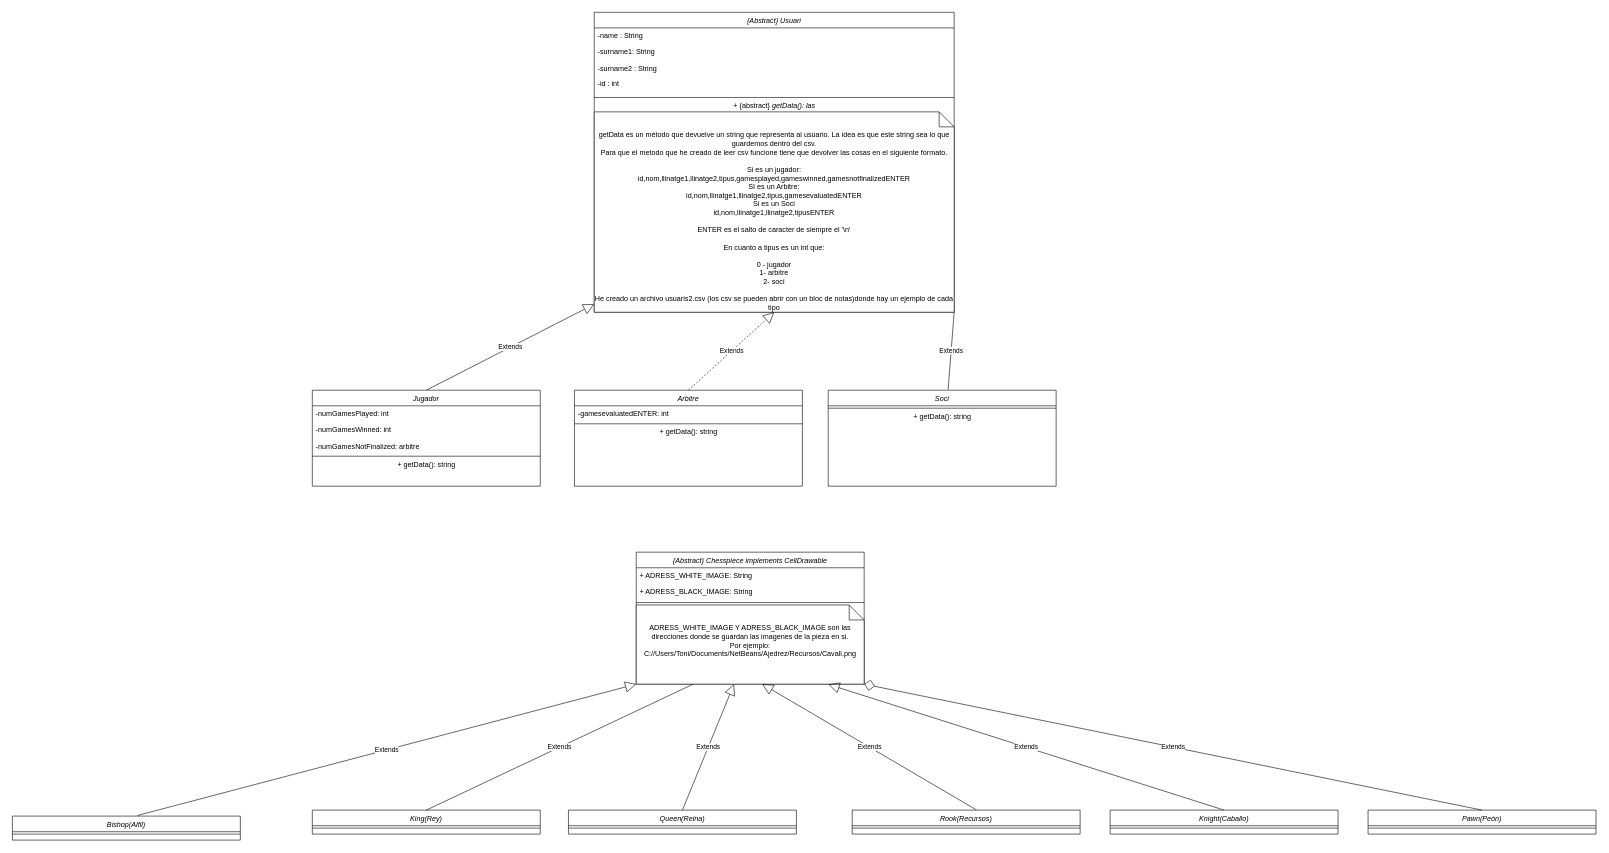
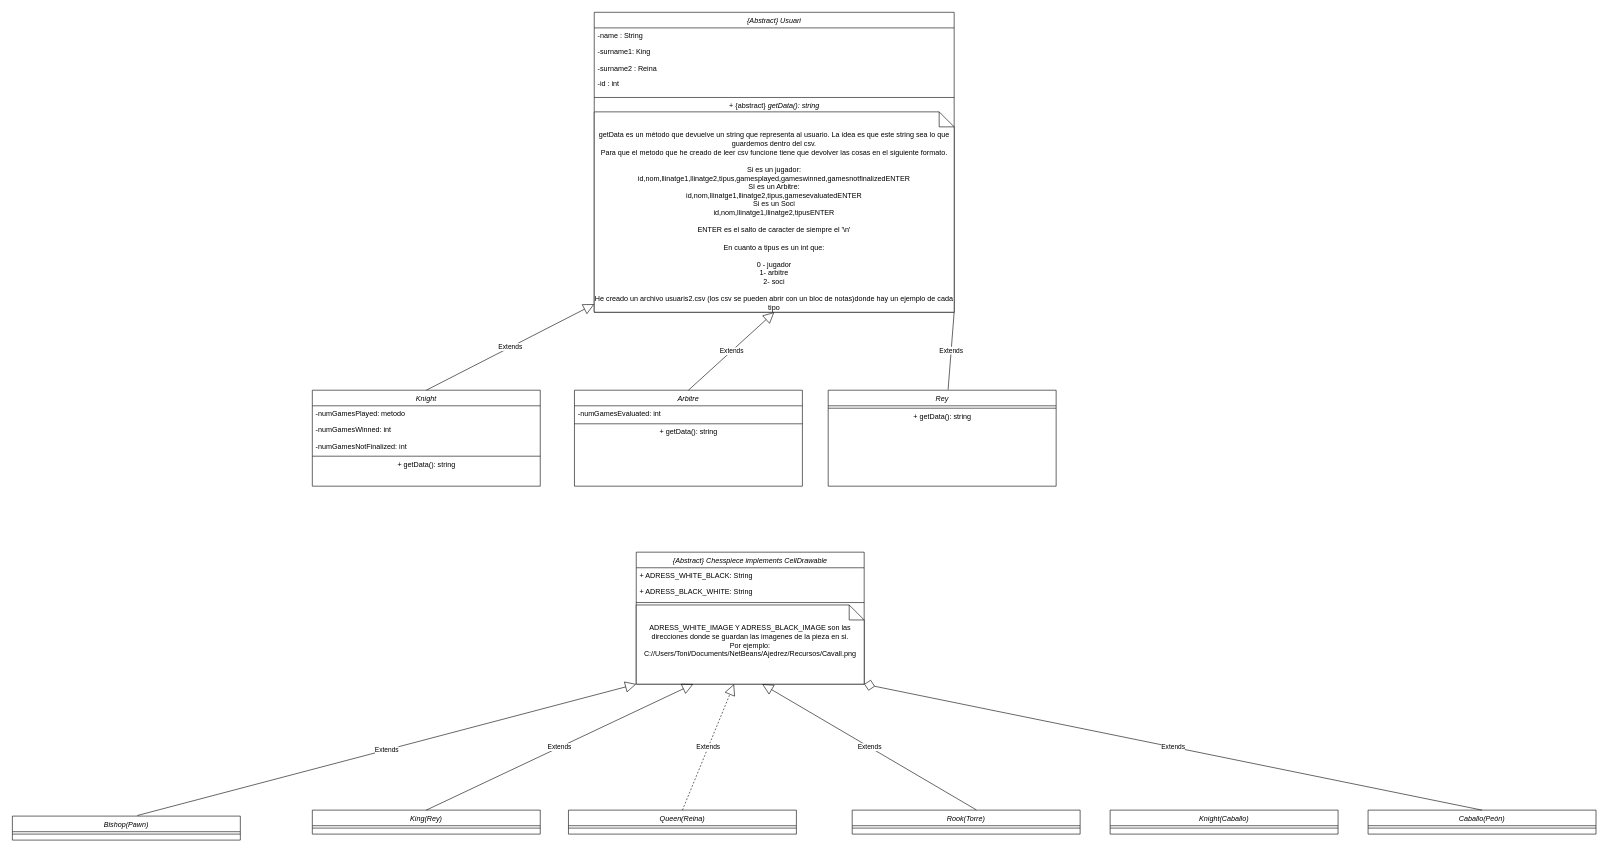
node "-surname1: String": label "-surname1: String" -> "-surname1: King"
node "-surname2 : String": label "-surname2 : String" -> "-surname2 : Reina"
node "+ {abstract} getData(): las": label "+ {abstract} getData(): las" -> "+ {abstract} getData(): string"
edge "Arbitre" -> "{Abstract} Usuari": style dashed -> solid
node "Jugador": label "Jugador" -> "Knight"
node "Soci": label "Soci" -> "Rey"
node "-numGamesPlayed: int": label "-numGamesPlayed: int" -> "-numGamesPlayed: metodo"
node "-gamesevaluatedENTER: int": label "-gamesevaluatedENTER: int" -> "-numGamesEvaluated: int"
node "-numGamesNotFinalized: arbitre": label "-numGamesNotFinalized: arbitre" -> "-numGamesNotFinalized: int"
node "+ ADRESS_WHITE_IMAGE: String": label "+ ADRESS_WHITE_IMAGE: String" -> "+ ADRESS_WHITE_BLACK: String"
node "+ ADRESS_BLACK_IMAGE: String": label "+ ADRESS_BLACK_IMAGE: String" -> "+ ADRESS_BLACK_WHITE: String"
edge "{Abstract} Chesspiece implements CellDrawable" -- "King(Rey)": arrowhead none -> block
edge "Knight(Caballo)" -> "ADRESS_WHITE_IMAGE Y ADRESS_BLACK_IMAGE son las direcciones donde se guardan las imagenes de la pieza en si. Por ejemplo: C://Users/Toni/Documents/NetBeans/Ajedrez/Recursos/Cavall.png": removed, label "Extends"
edge "Queen(Reina)" -> "ADRESS_WHITE_IMAGE Y ADRESS_BLACK_IMAGE son las direcciones donde se guardan las imagenes de la pieza en si. Por ejemplo: C://Users/Toni/Documents/NetBeans/Ajedrez/Recursos/Cavall.png": style solid -> dashed
node "Rook(Recursos)": label "Rook(Recursos)" -> "Rook(Torre)"
node "Pawn(Peón)": label "Pawn(Peón)" -> "Caballo(Peón)"
node "Bishop(Alfil)": label "Bishop(Alfil)" -> "Bishop(Pawn)"
